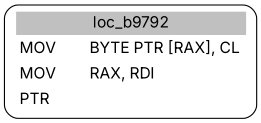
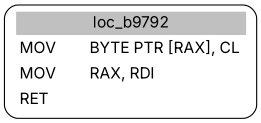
node "loc_b9792": text "PTR" -> "RET"
